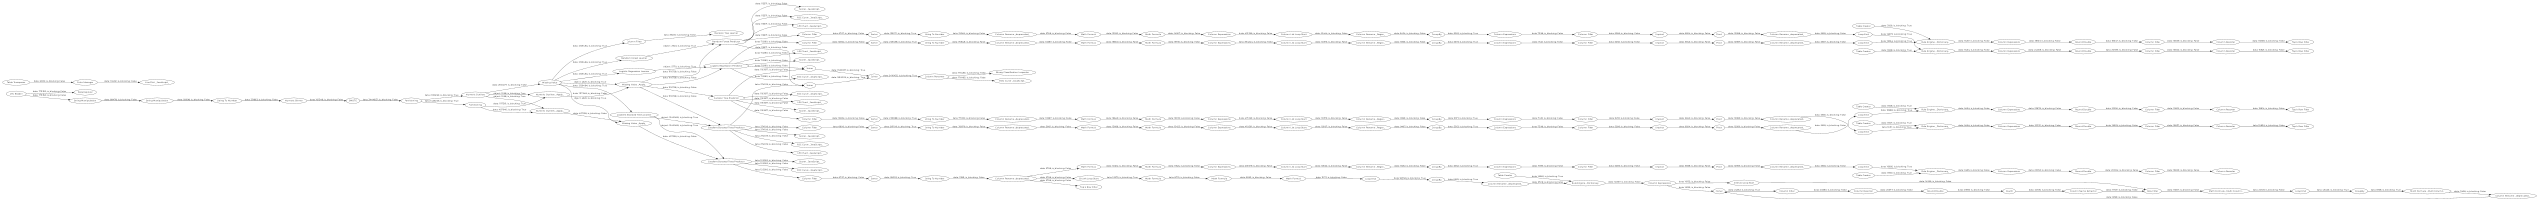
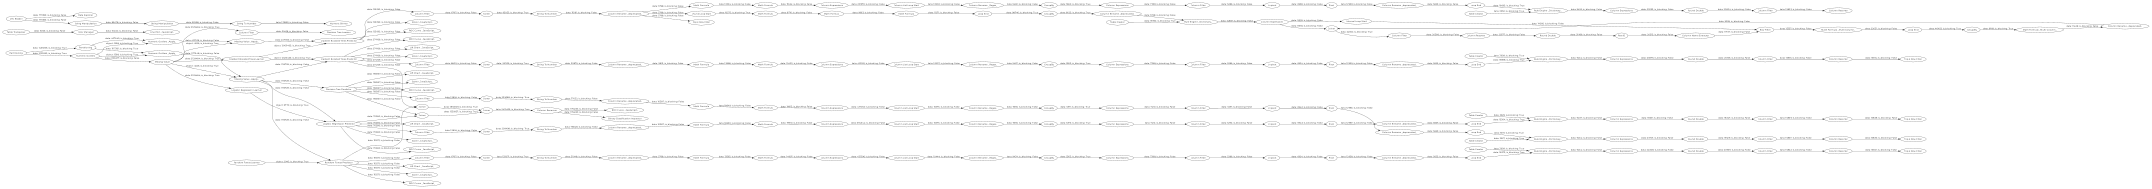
edge "Missing Value" -> "Random Forest Learner": removed, label "data: 2129484; is_blocking: True"
node "SMOTE": removed
